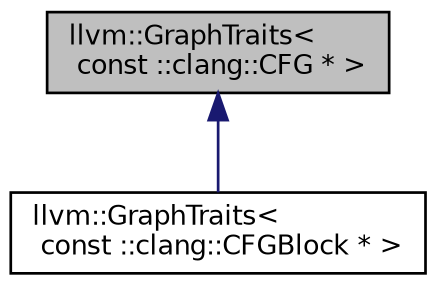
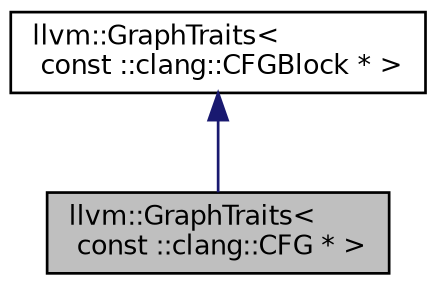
edge "llvm::GraphTraits< const ::clang::CFGBlock * >" -> "llvm::GraphTraits< const ::clang::CFG * >": reversed
